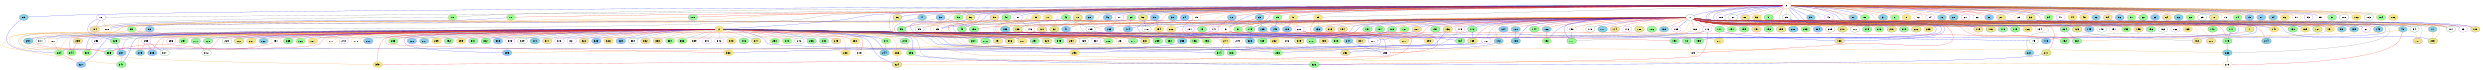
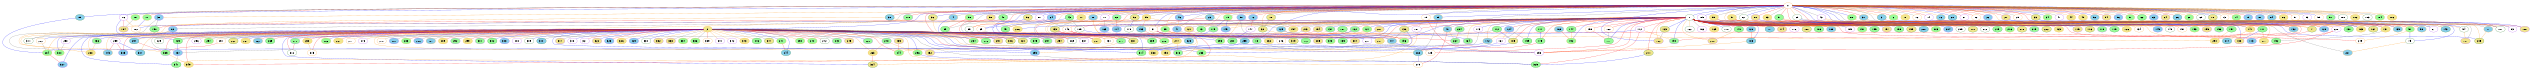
edge "1" -- "168": now "1" -- "253"
node "307": fillcolor white -> skyblue
